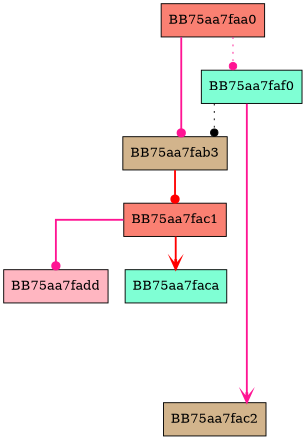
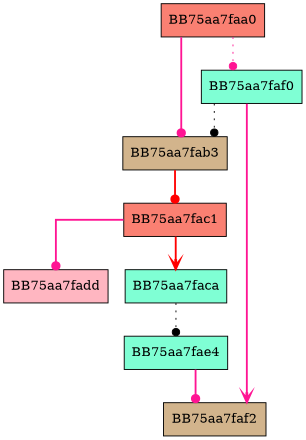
node "BB75aa7fae4": added
node "BB75aa7fac2": label "BB75aa7fac2" -> "BB75aa7faf2"
